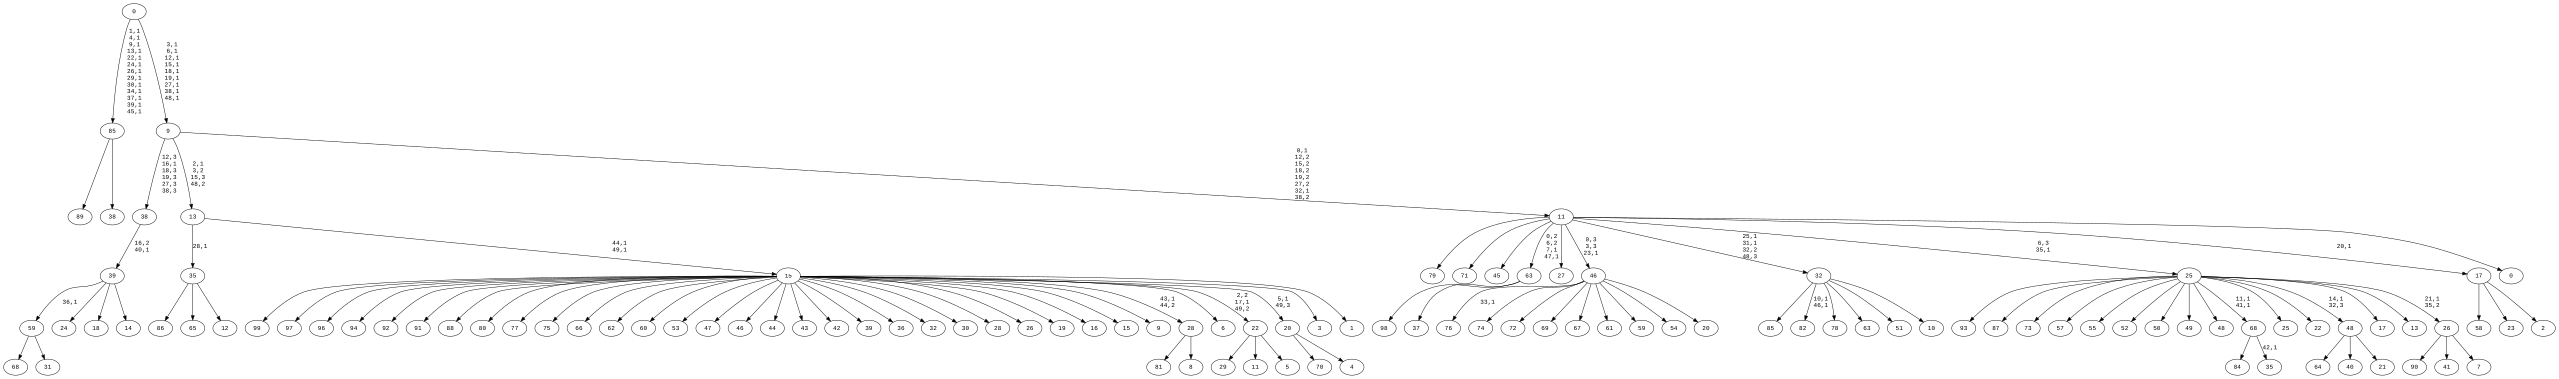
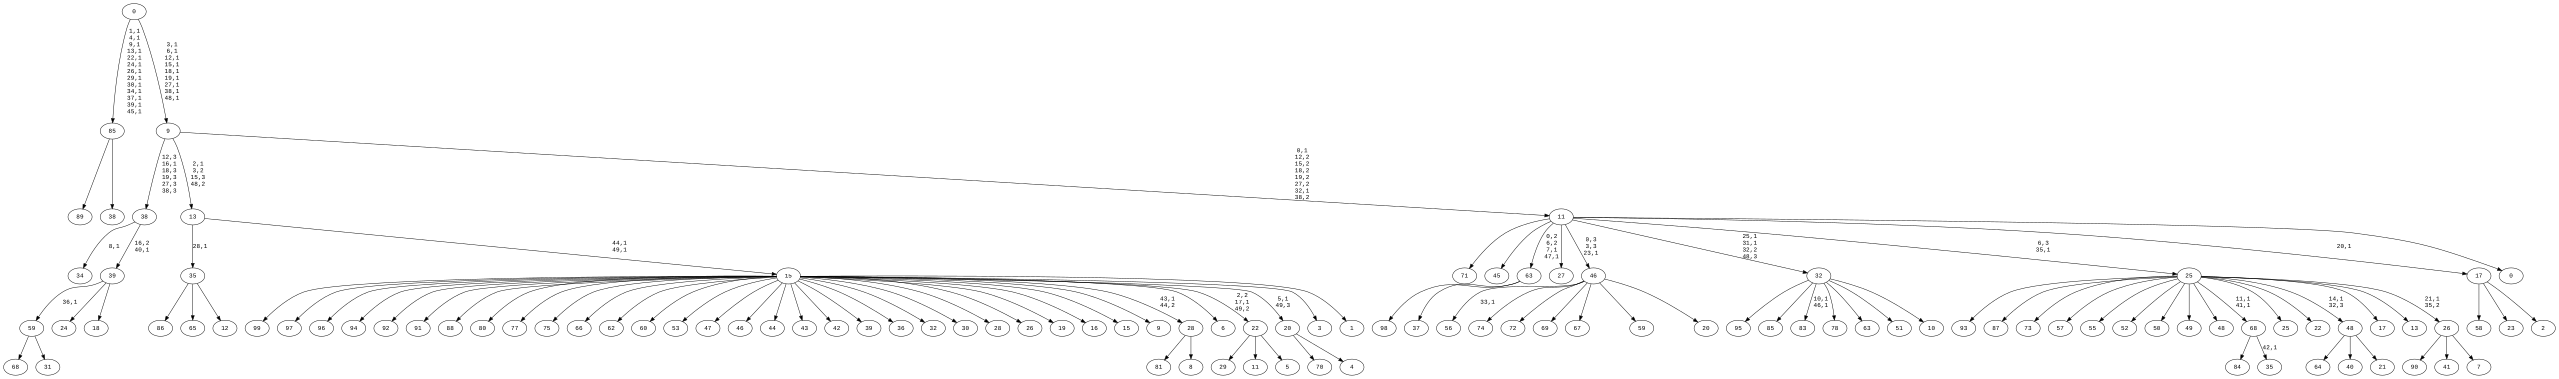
node "34": added
node "79": removed
node "14": removed
node "76": label "76" -> "56"
node "61": removed
node "54": removed
node "95": added
node "82": label "82" -> "83"
